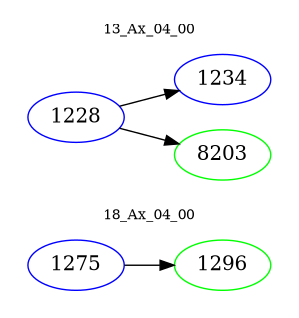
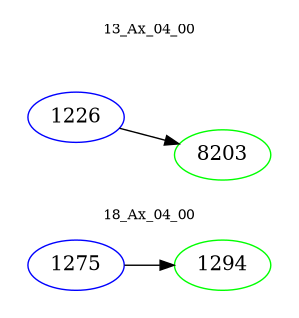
node "1234": removed
node "1228": label "1228" -> "1226"
node "1296": label "1296" -> "1294"
